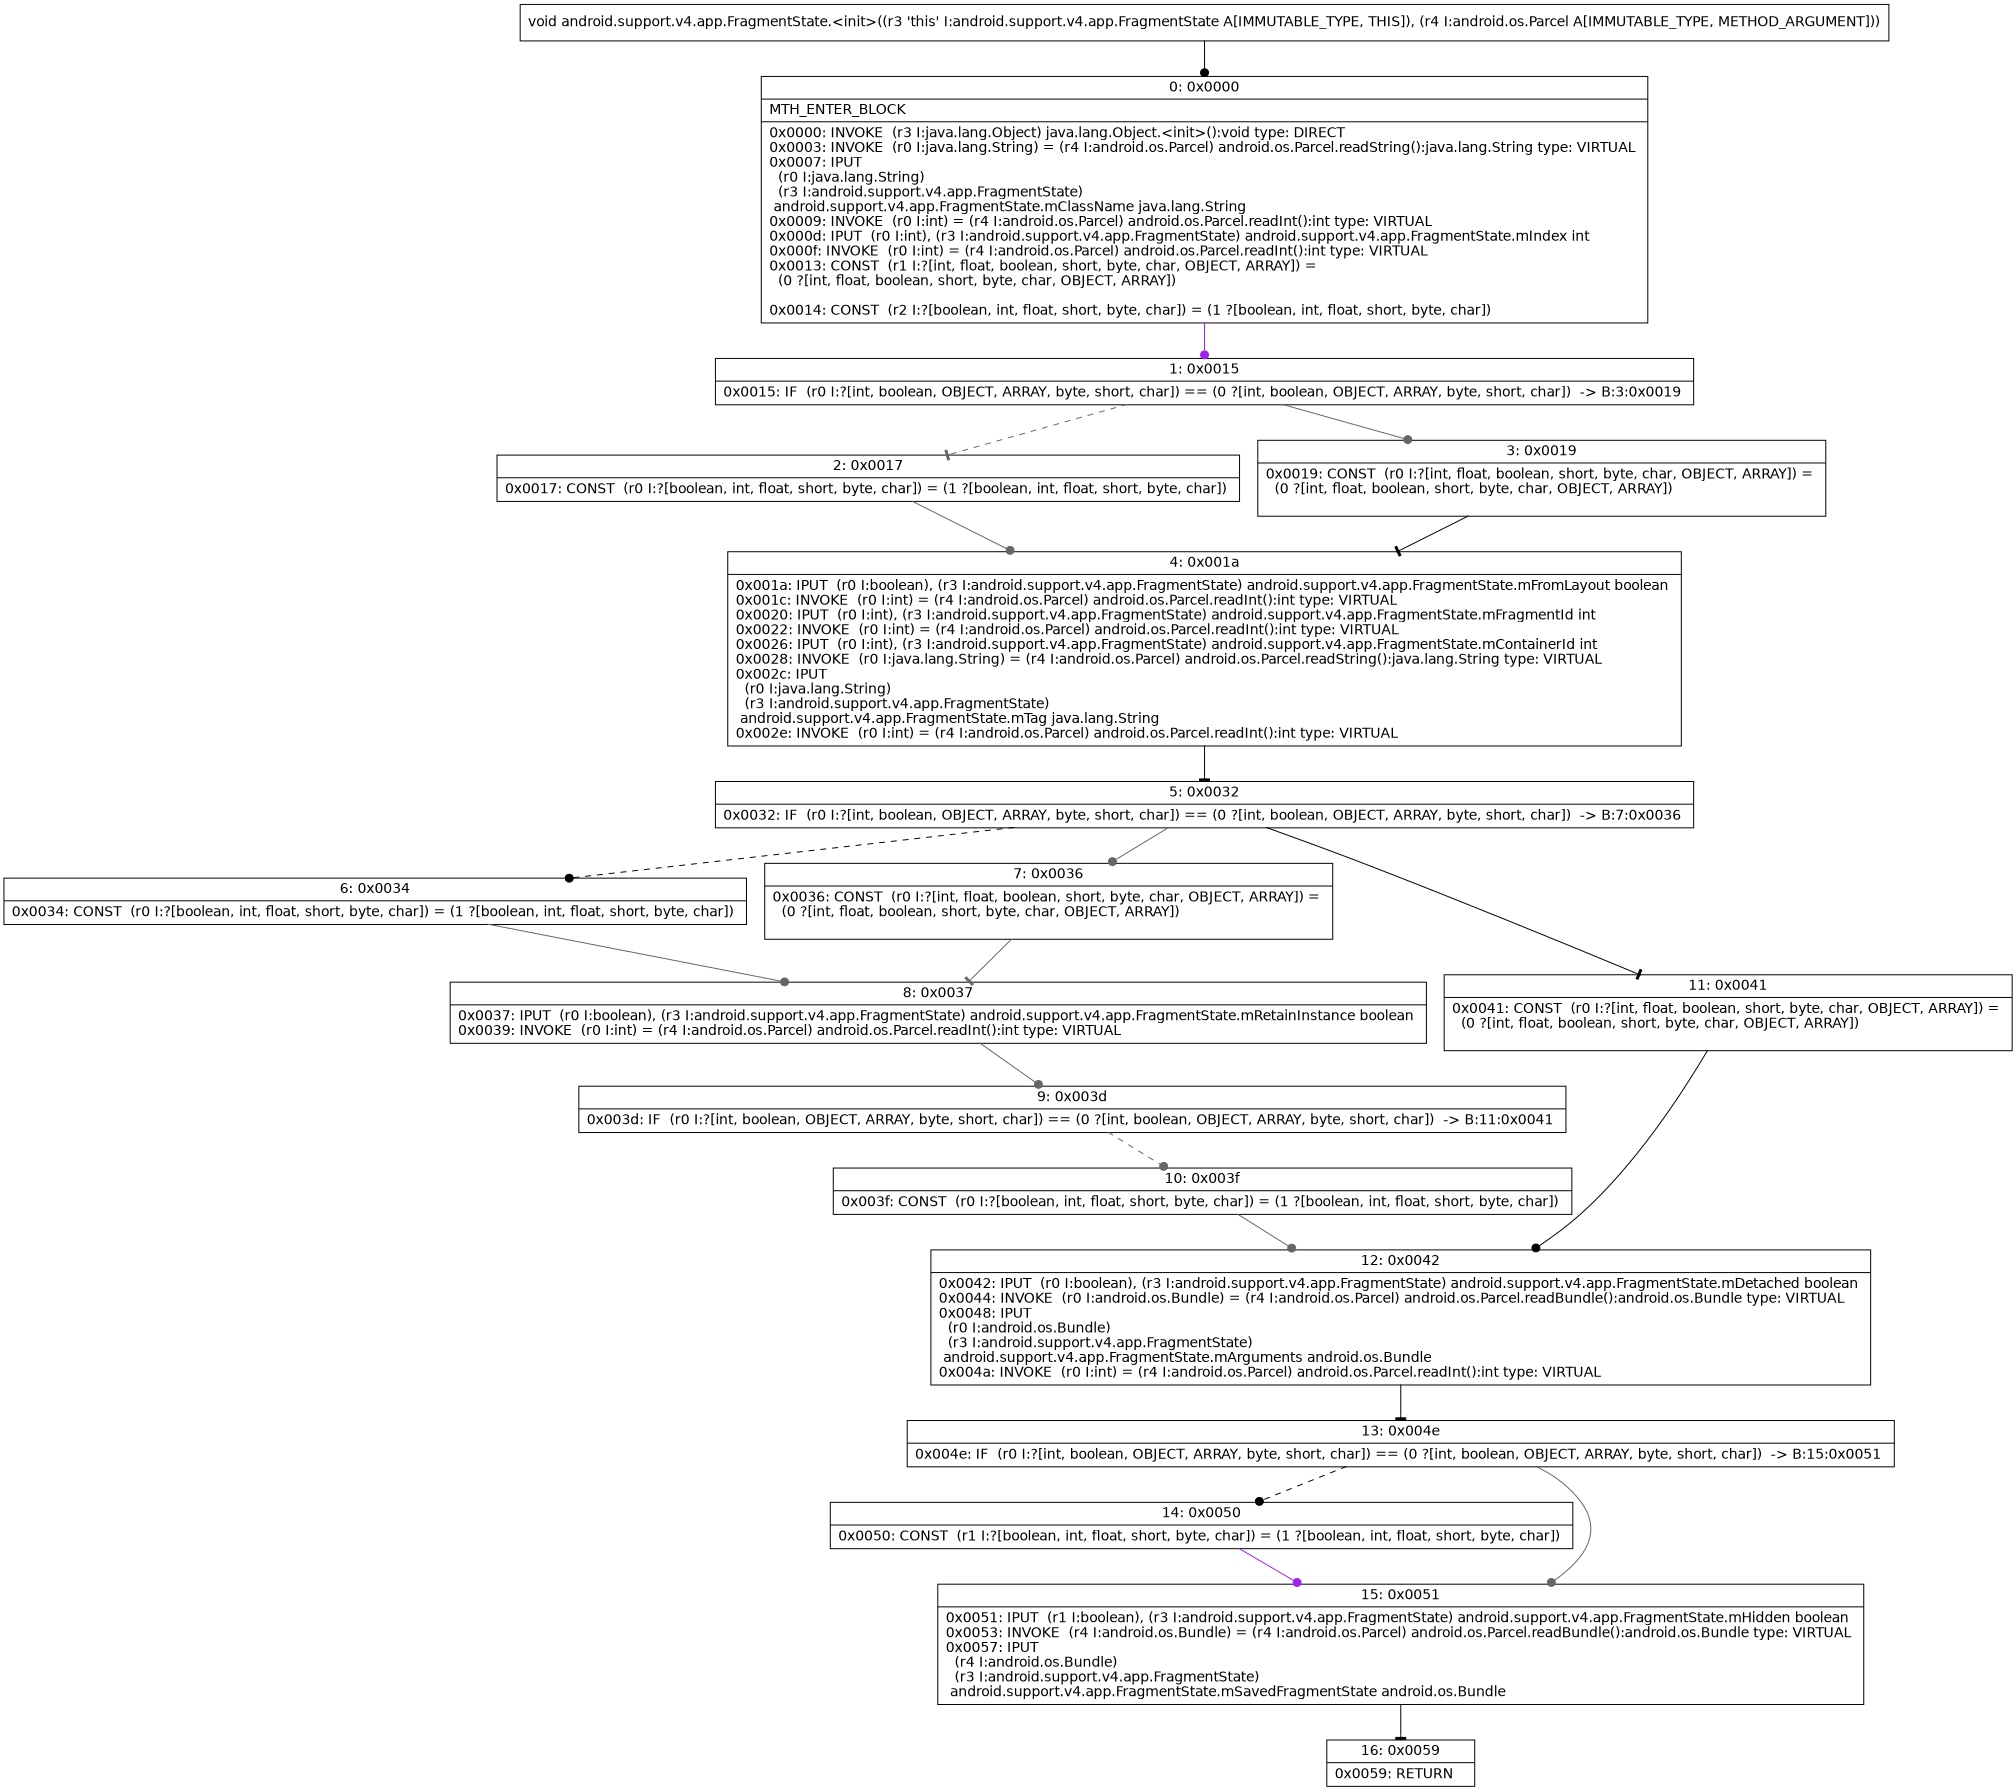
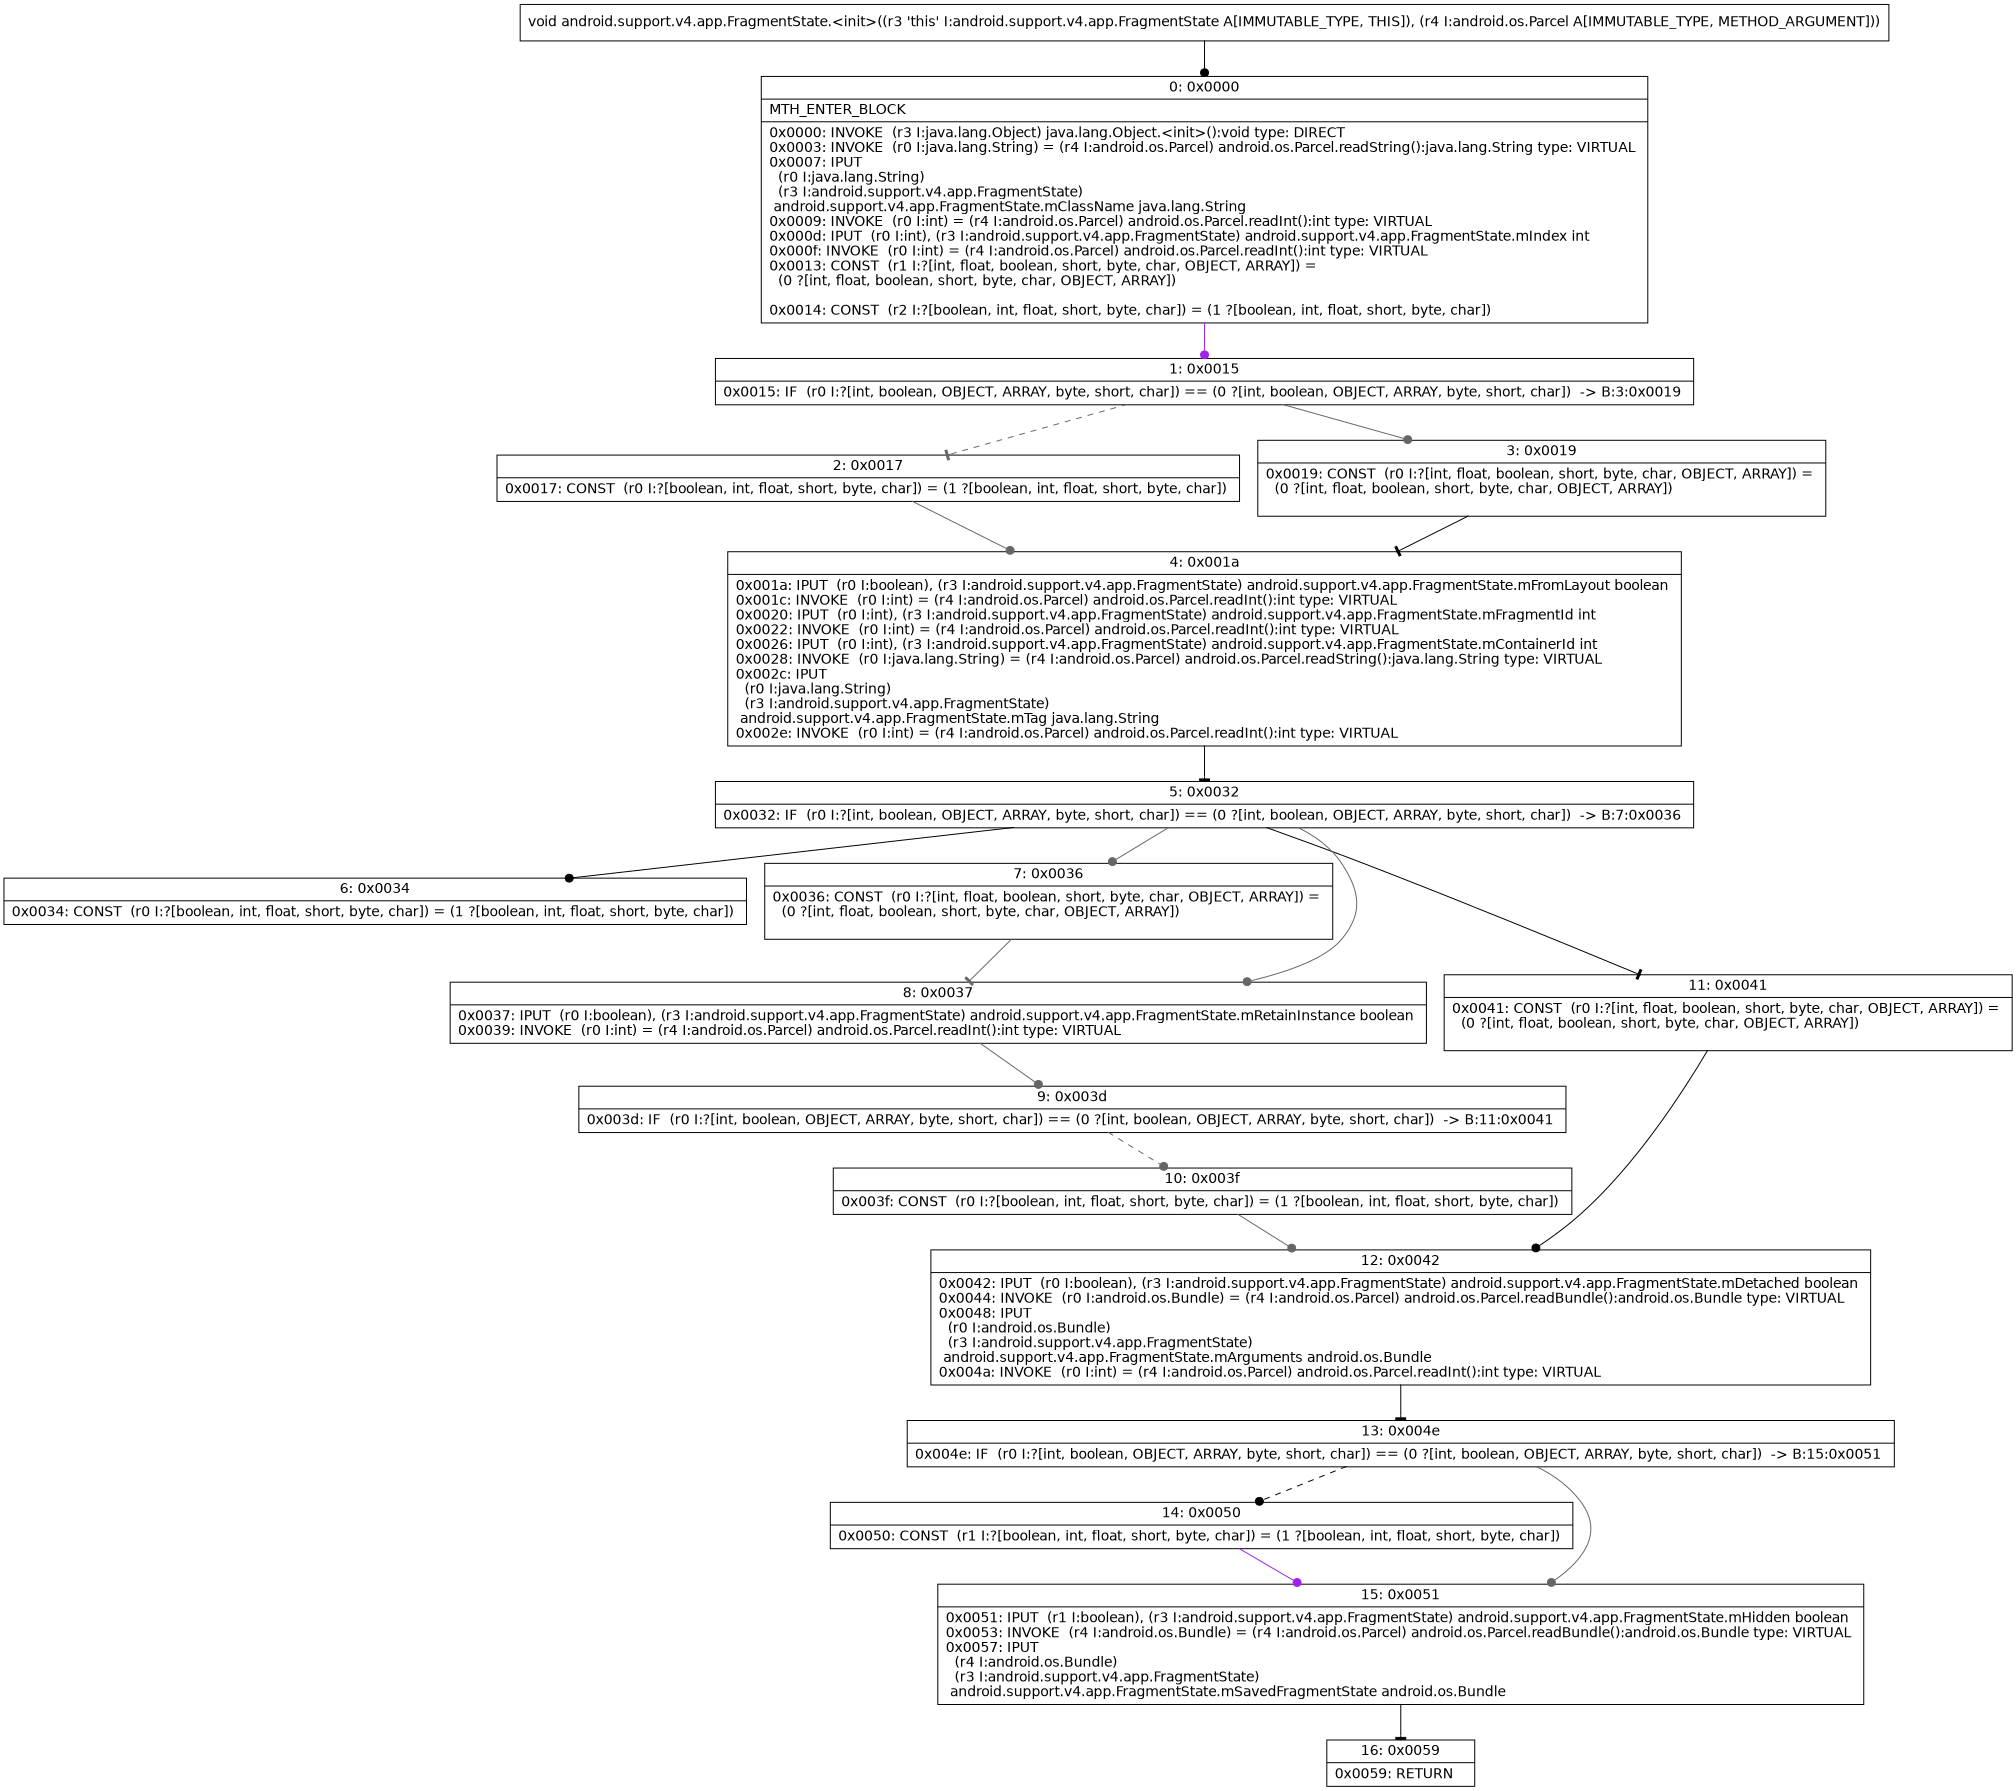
edge "5: 0x0032" -> "6: 0x0034": style dashed -> solid
edge "6: 0x0034" -> "8: 0x0037": now "5: 0x0032" -> "8: 0x0037"
